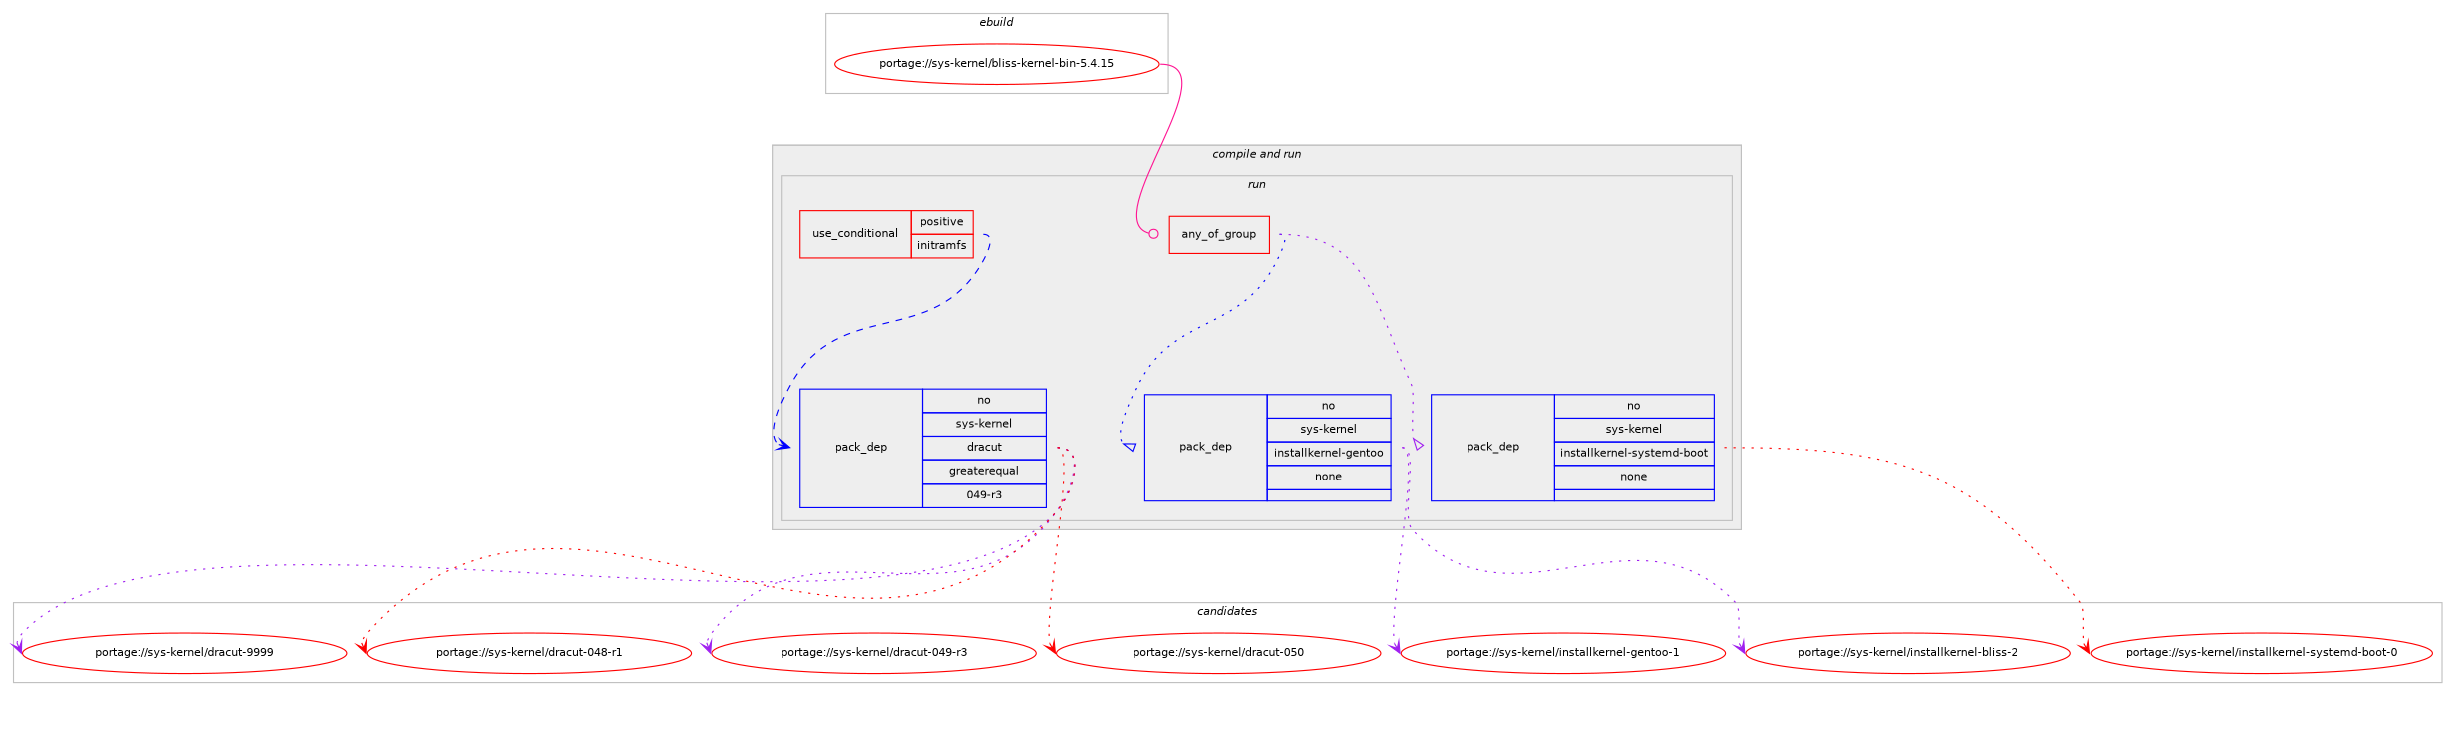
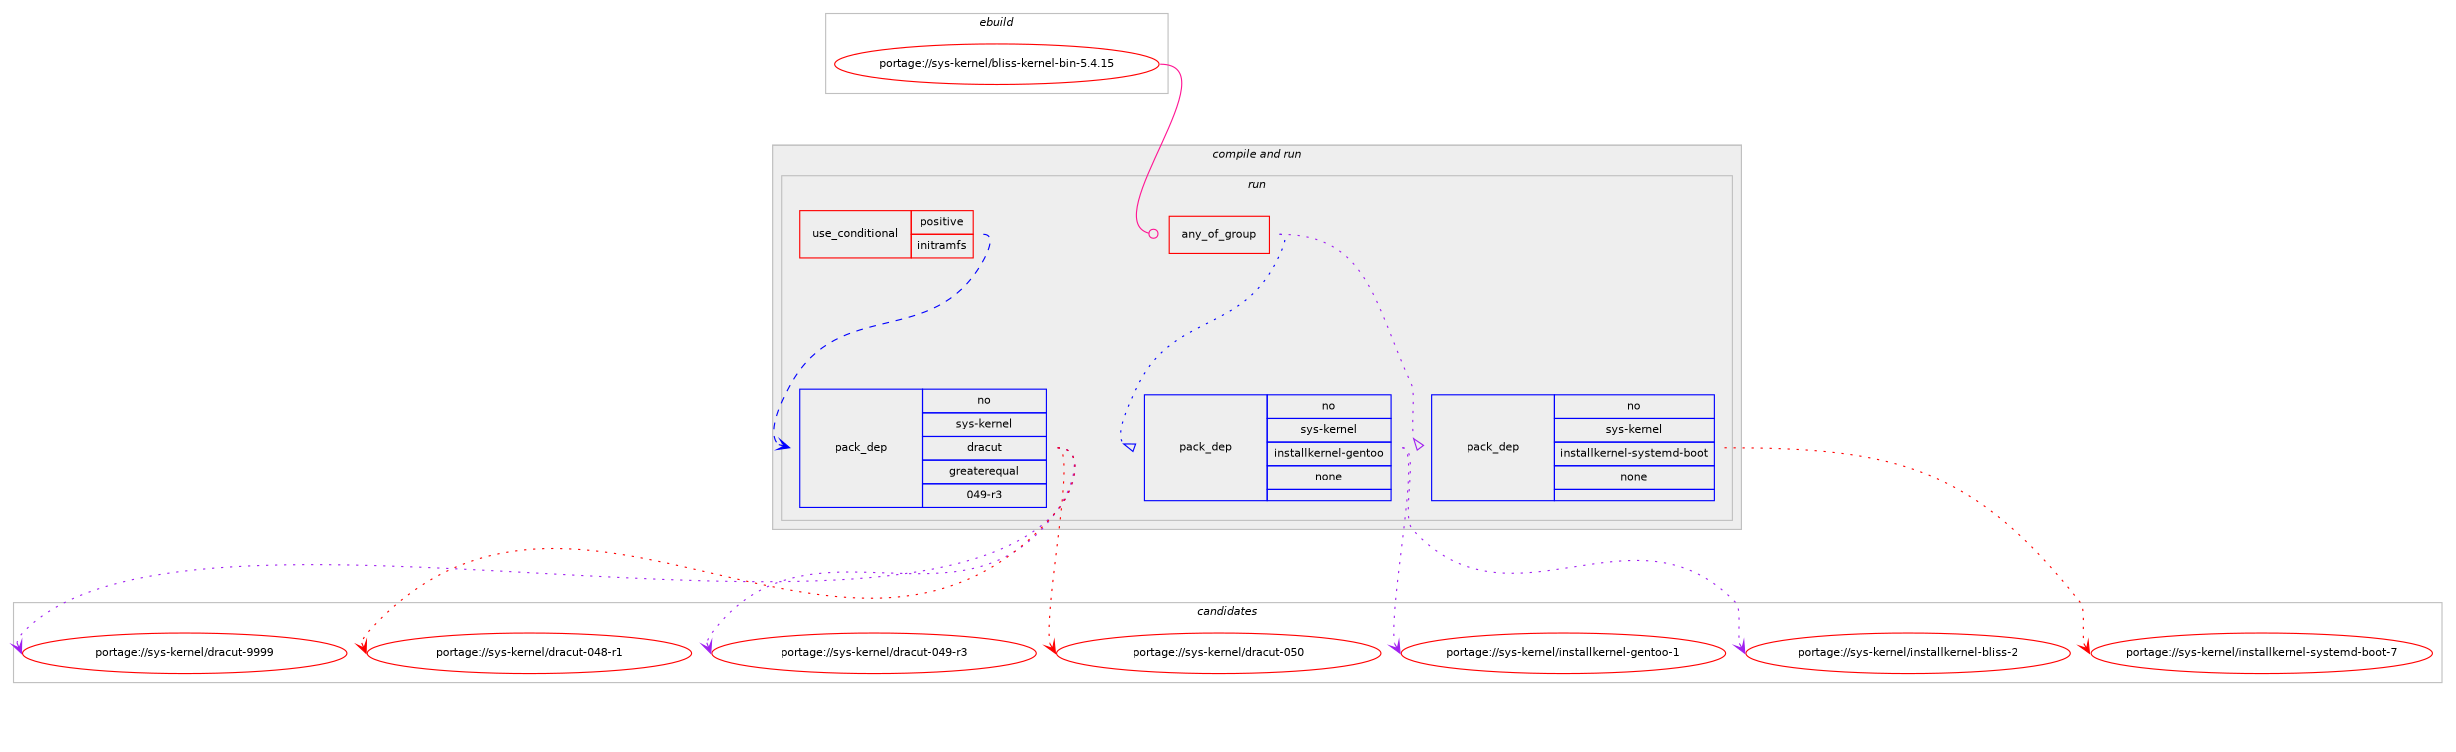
node "portage://sys-kernel/installkernel-systemd-boot-0": label "portage://sys-kernel/installkernel-systemd-boot-0" -> "portage://sys-kernel/installkernel-systemd-boot-7"
